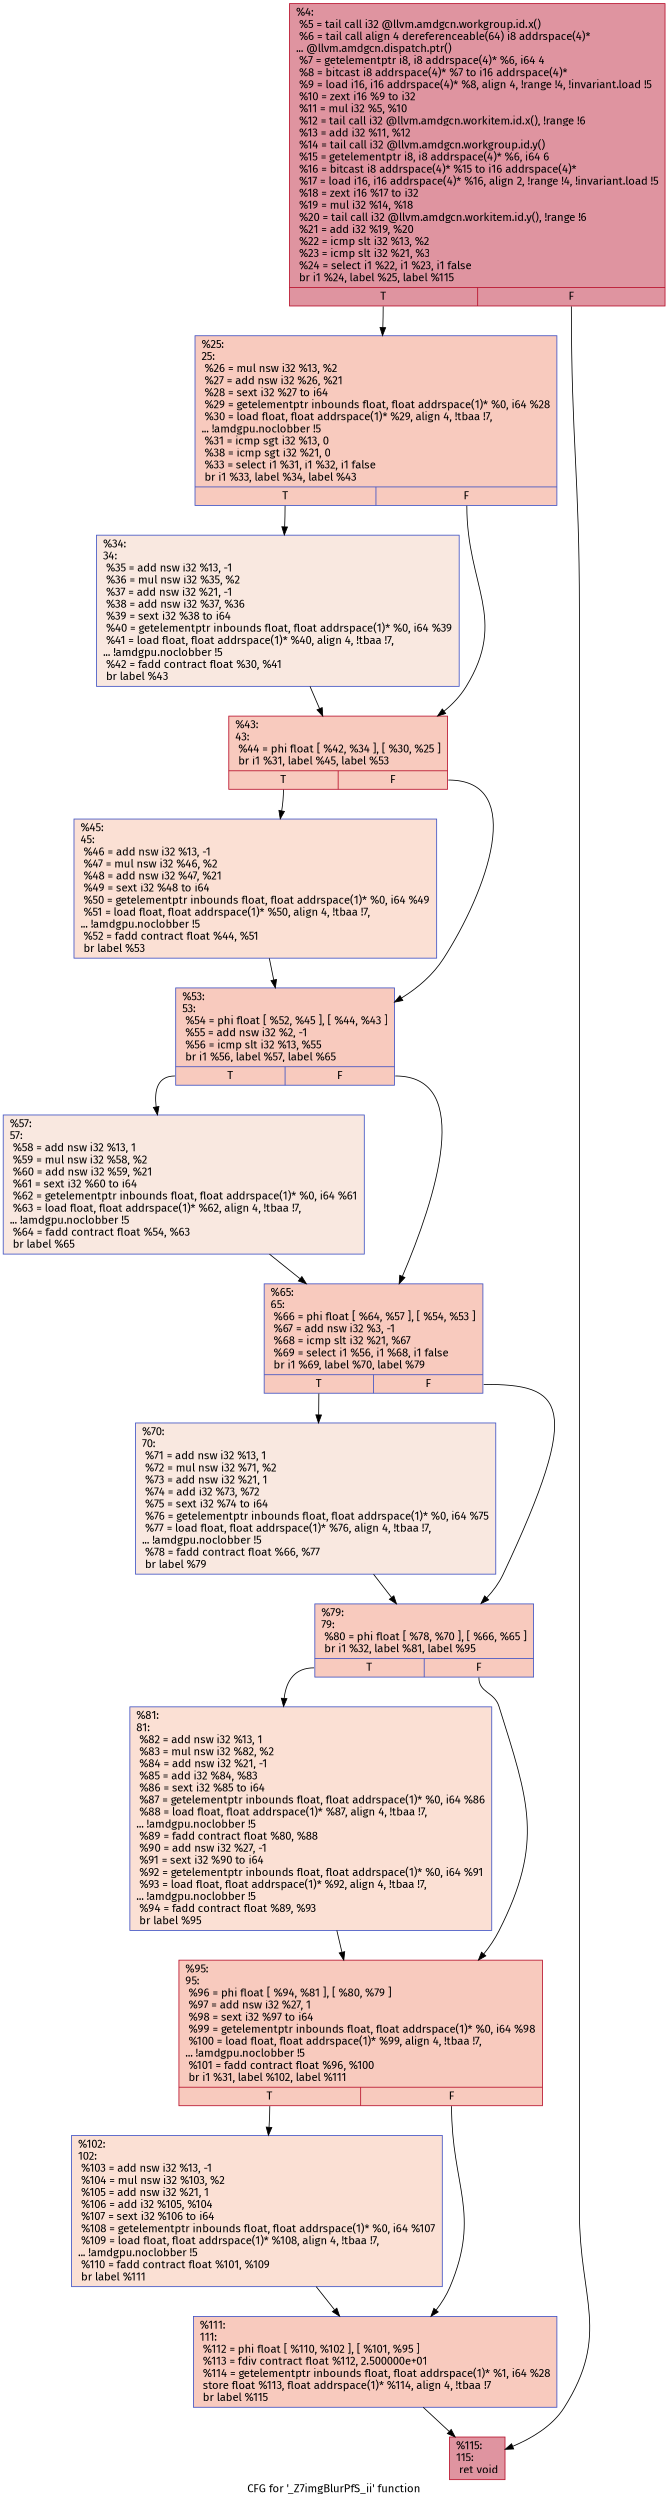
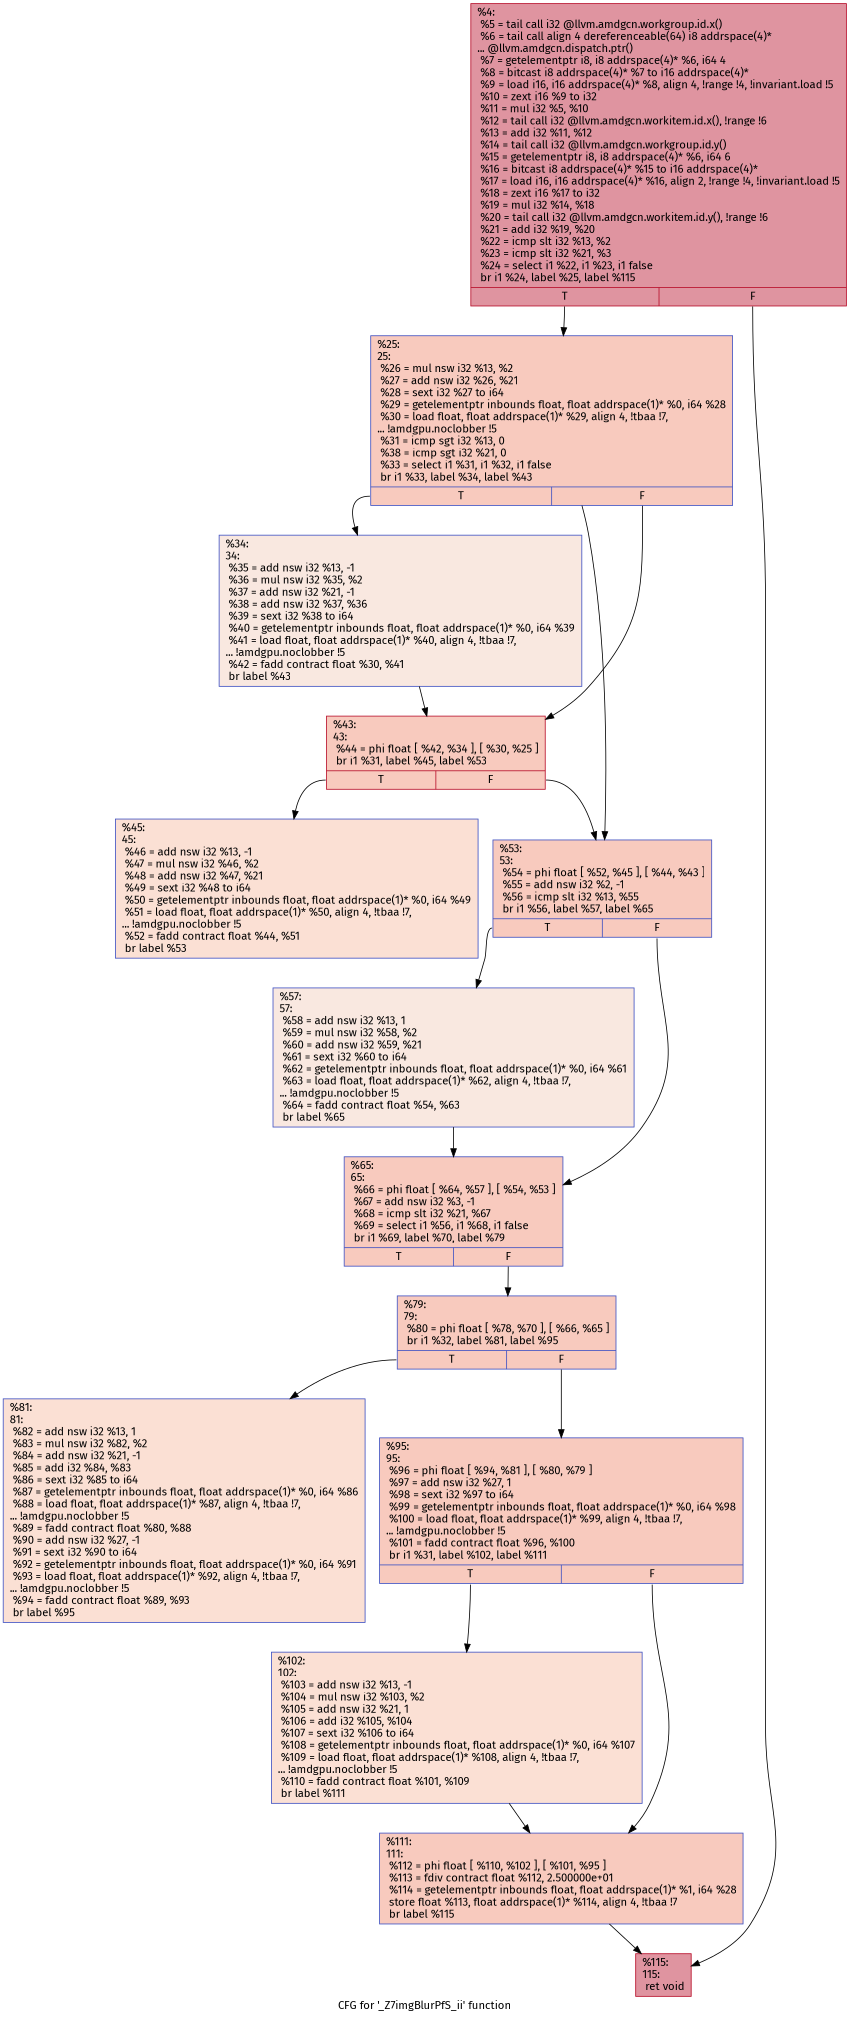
edge "%45:" -> "%53:": now "%25:" -> "%53:"
node "%70:": removed
edge "%81:" -> "%95:": removed
node "%95:": color #b70d28ff -> #3d50c3ff
